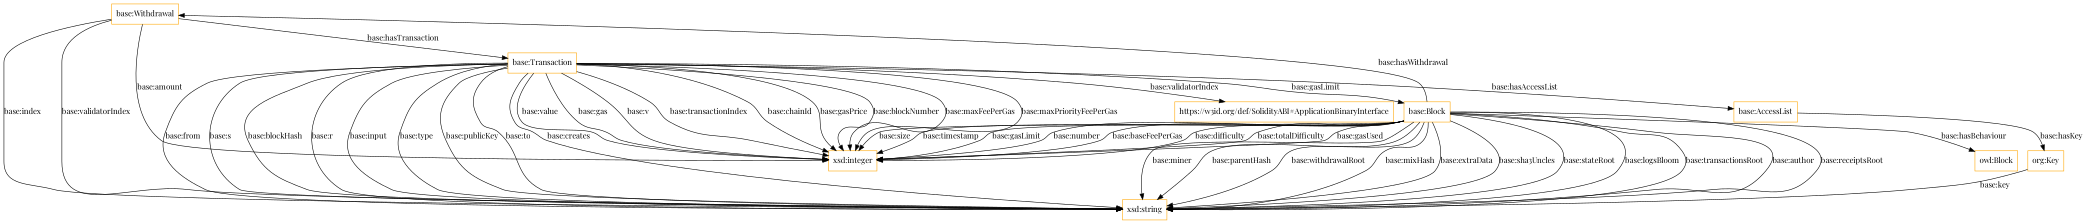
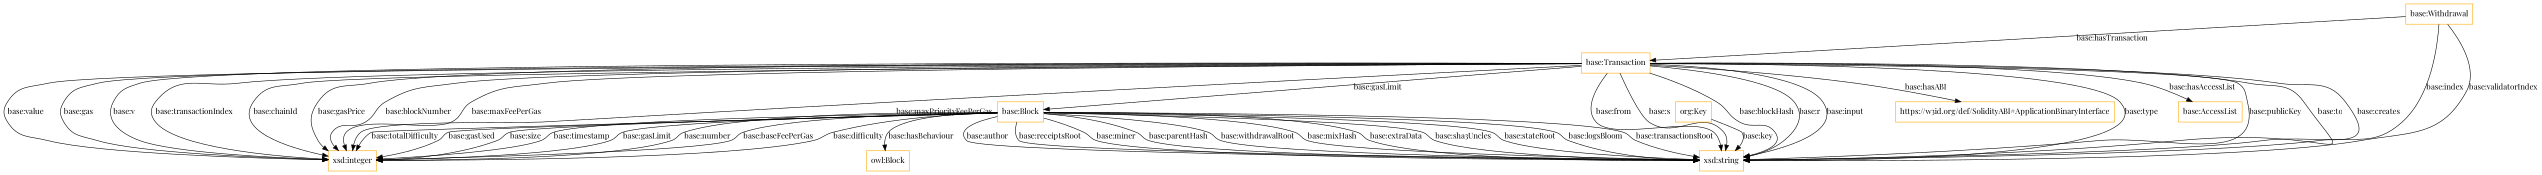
edge "base:Block" -> "base:Withdrawal": removed, label "base:hasWithdrawal"
edge "base:Transaction" -> "https://w3id.org/def/SolidityABI#ApplicationBinaryInterface": label "base:validatorIndex" -> "base:hasABI"
edge "base:AccessList" -> "org:Key": removed, label "base:hasKey"
edge "base:Withdrawal" -> "xsd:integer": removed, label "base:amount"
